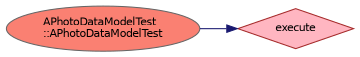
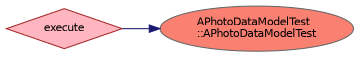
edge "APhotoDataModelTest ::APhotoDataModelTest" -> "execute": reversed
